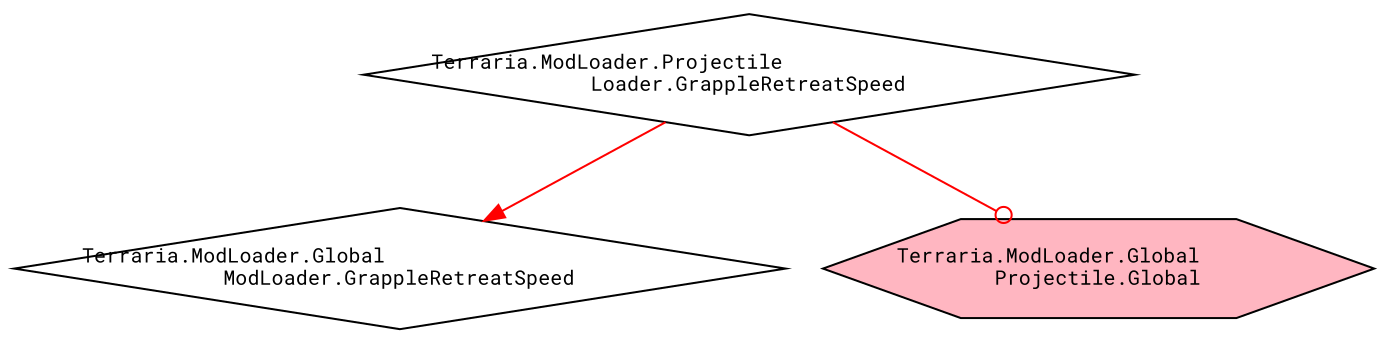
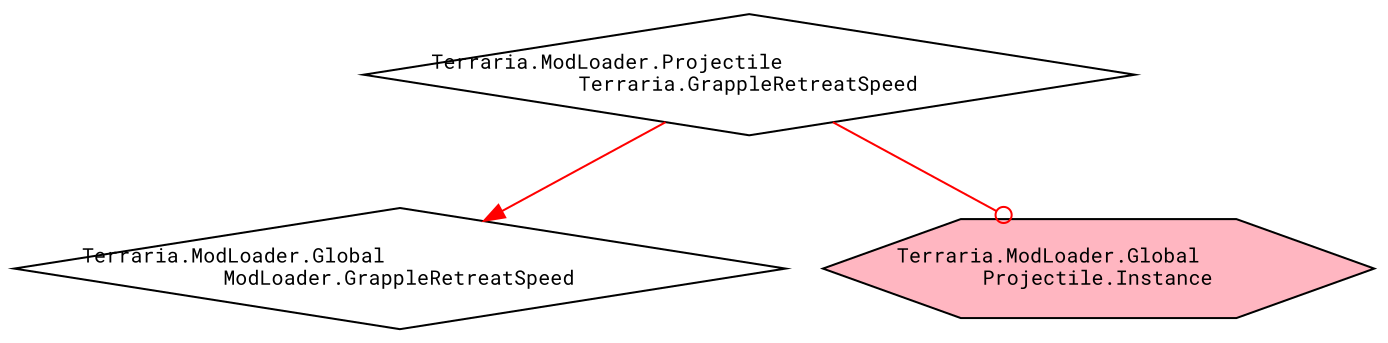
node "Terraria.ModLoader.Projectile Loader.GrappleRetreatSpeed": label "Terraria.ModLoader.Projectile Loader.GrappleRetreatSpeed" -> "Terraria.ModLoader.Projectile Terraria.GrappleRetreatSpeed"
node "Terraria.ModLoader.Global Projectile.Global": label "Terraria.ModLoader.Global Projectile.Global" -> "Terraria.ModLoader.Global Projectile.Instance"
